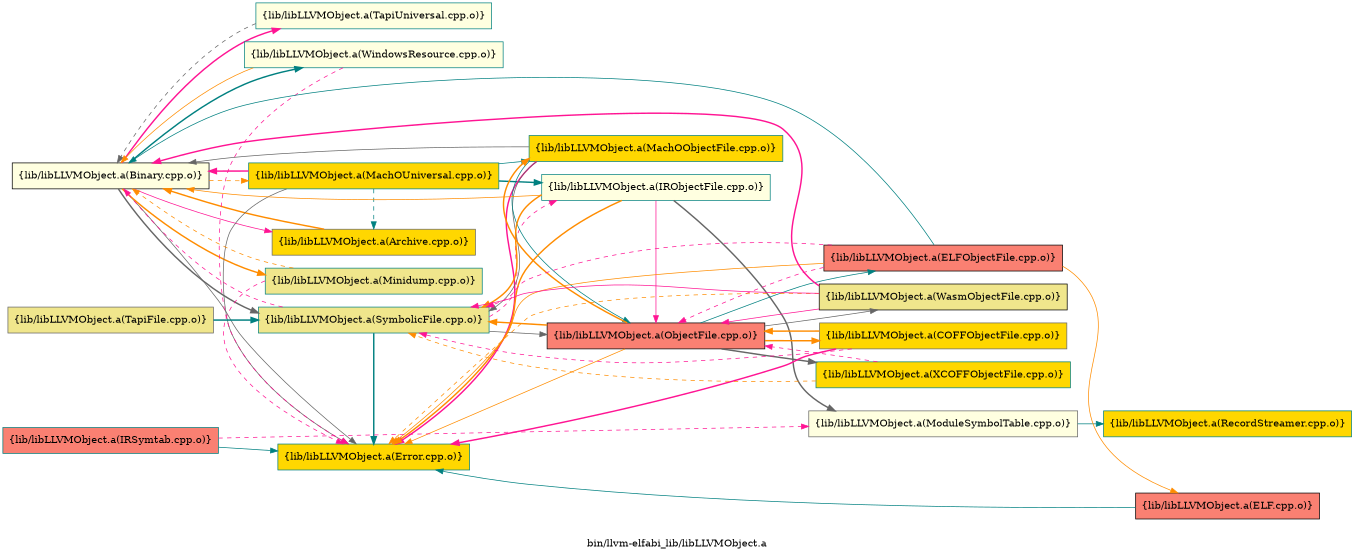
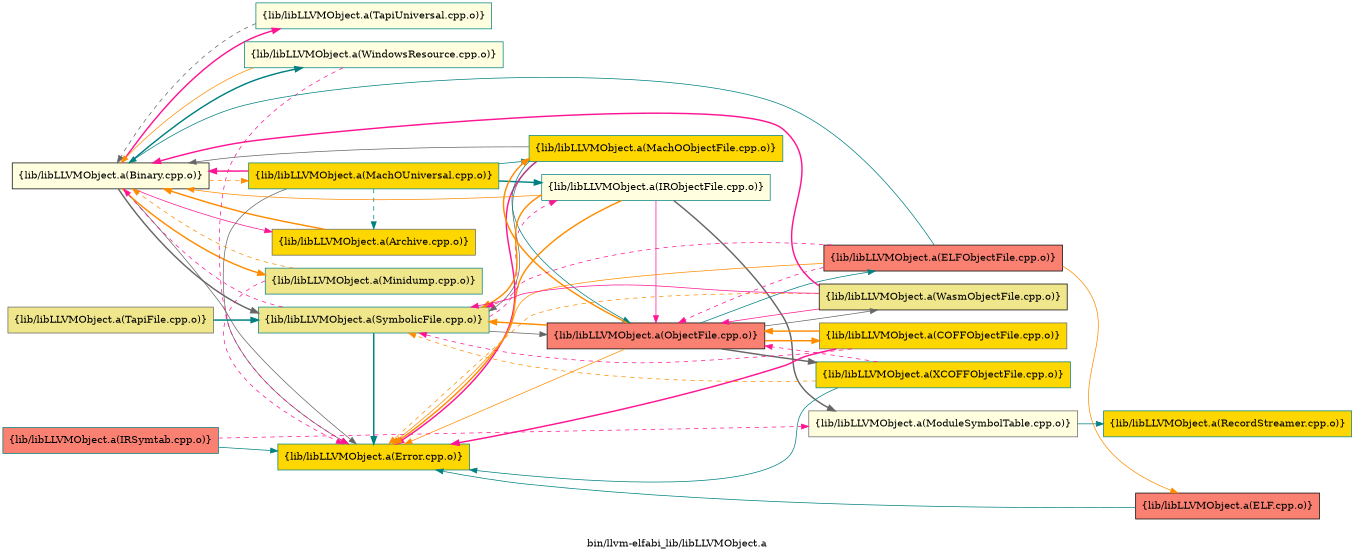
edge "{lib/libLLVMObject.a(XCOFFObjectFile.cpp.o)}" -> "{lib/libLLVMObject.a(Error.cpp.o)}": added
